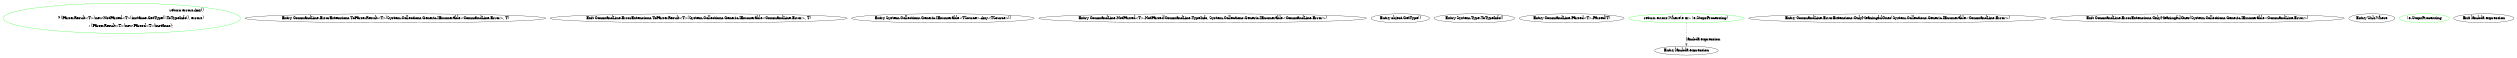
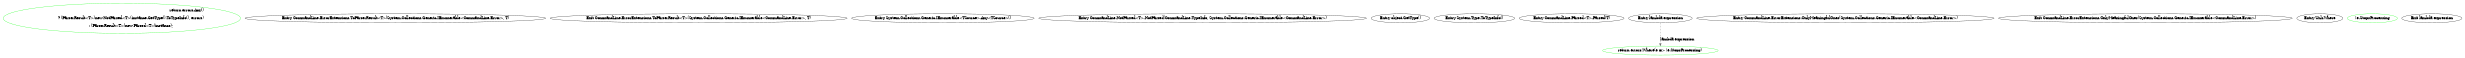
edge "return errors.Where(e => !e.StopsProcessing);" -> "Entry lambda expression": reversed
